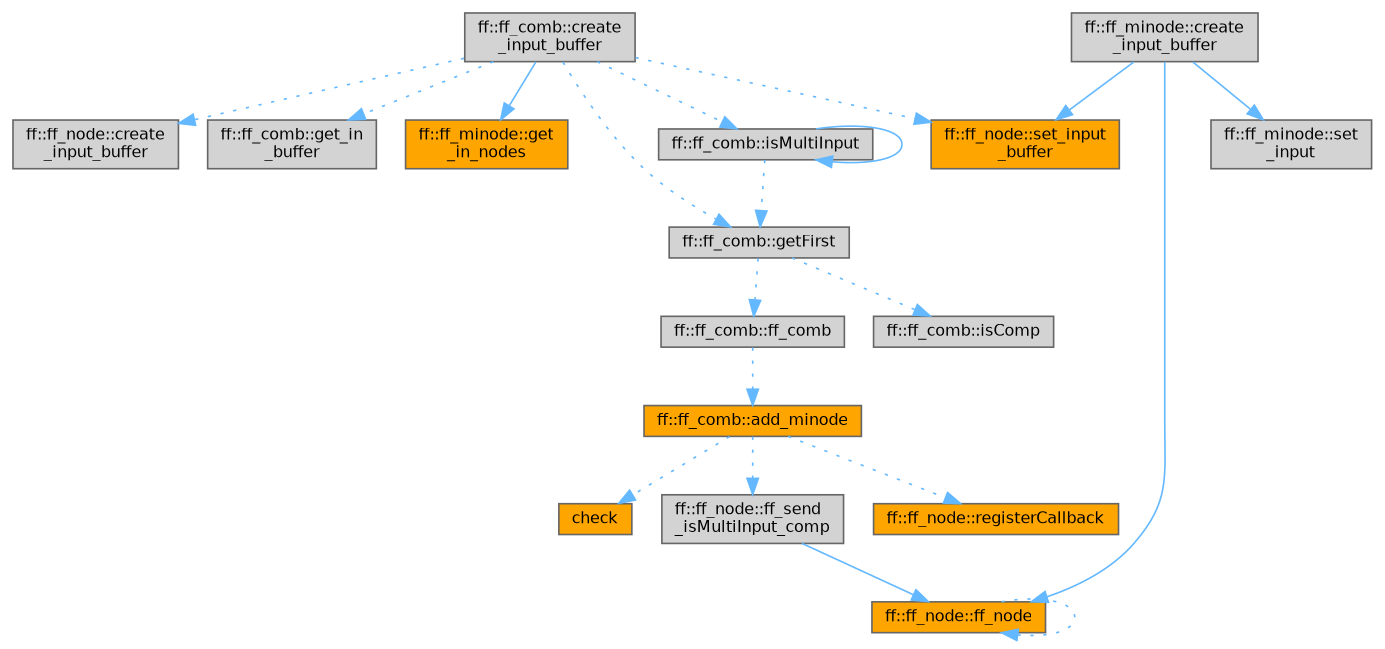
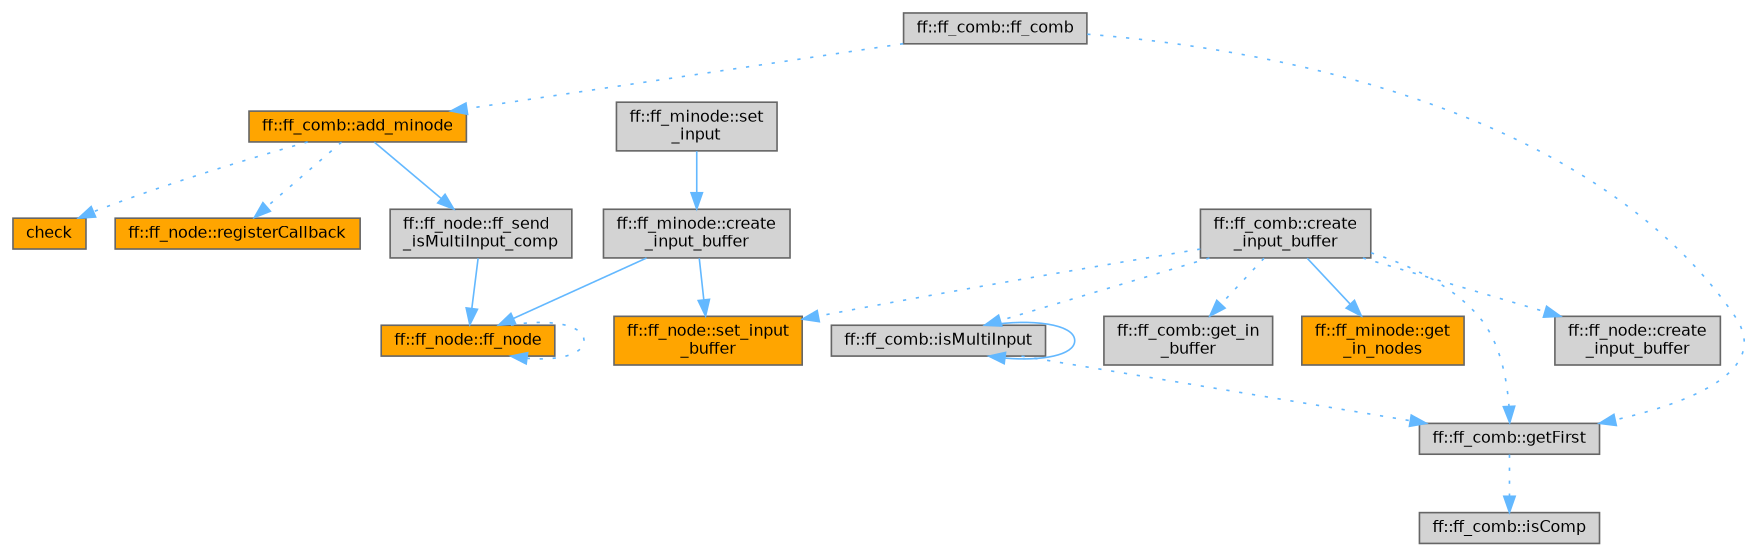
edge "ff::ff_minode::create _input_buffer" -> "ff::ff_minode::set _input": reversed
edge "ff::ff_comb::getFirst" -> "ff::ff_comb::ff_comb": reversed
edge "ff::ff_comb::add_minode" -> "ff::ff_node::ff_send _isMultiInput_comp": style dotted -> solid
